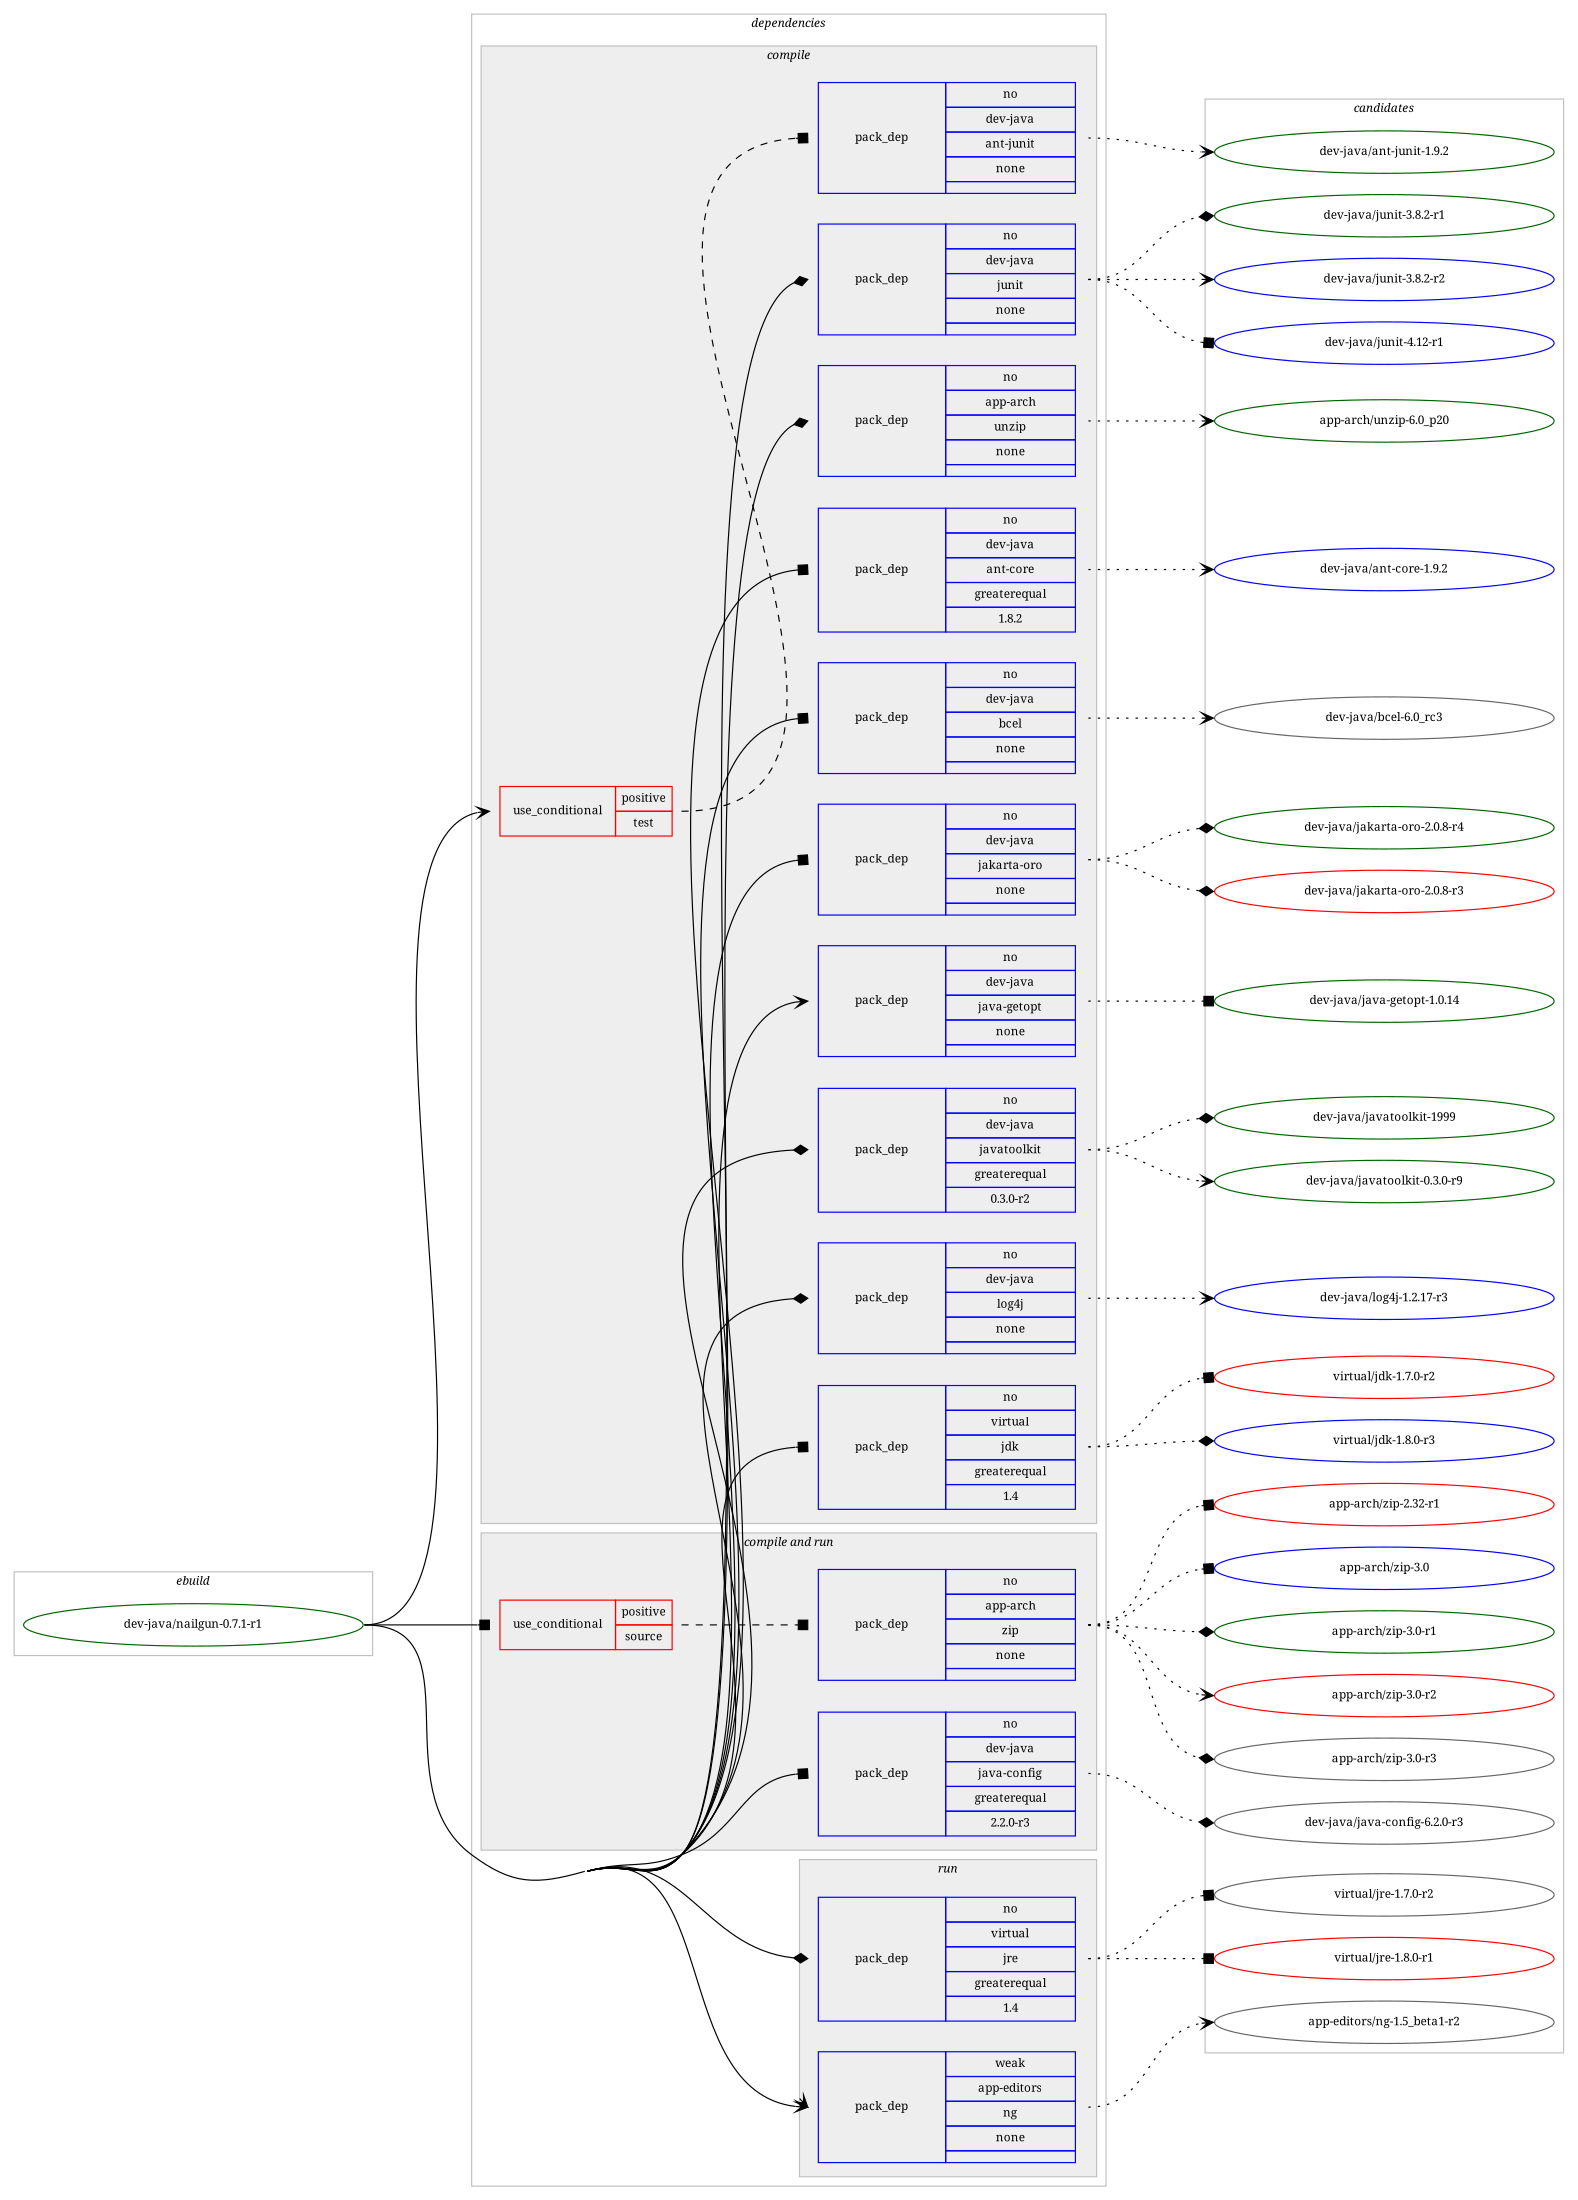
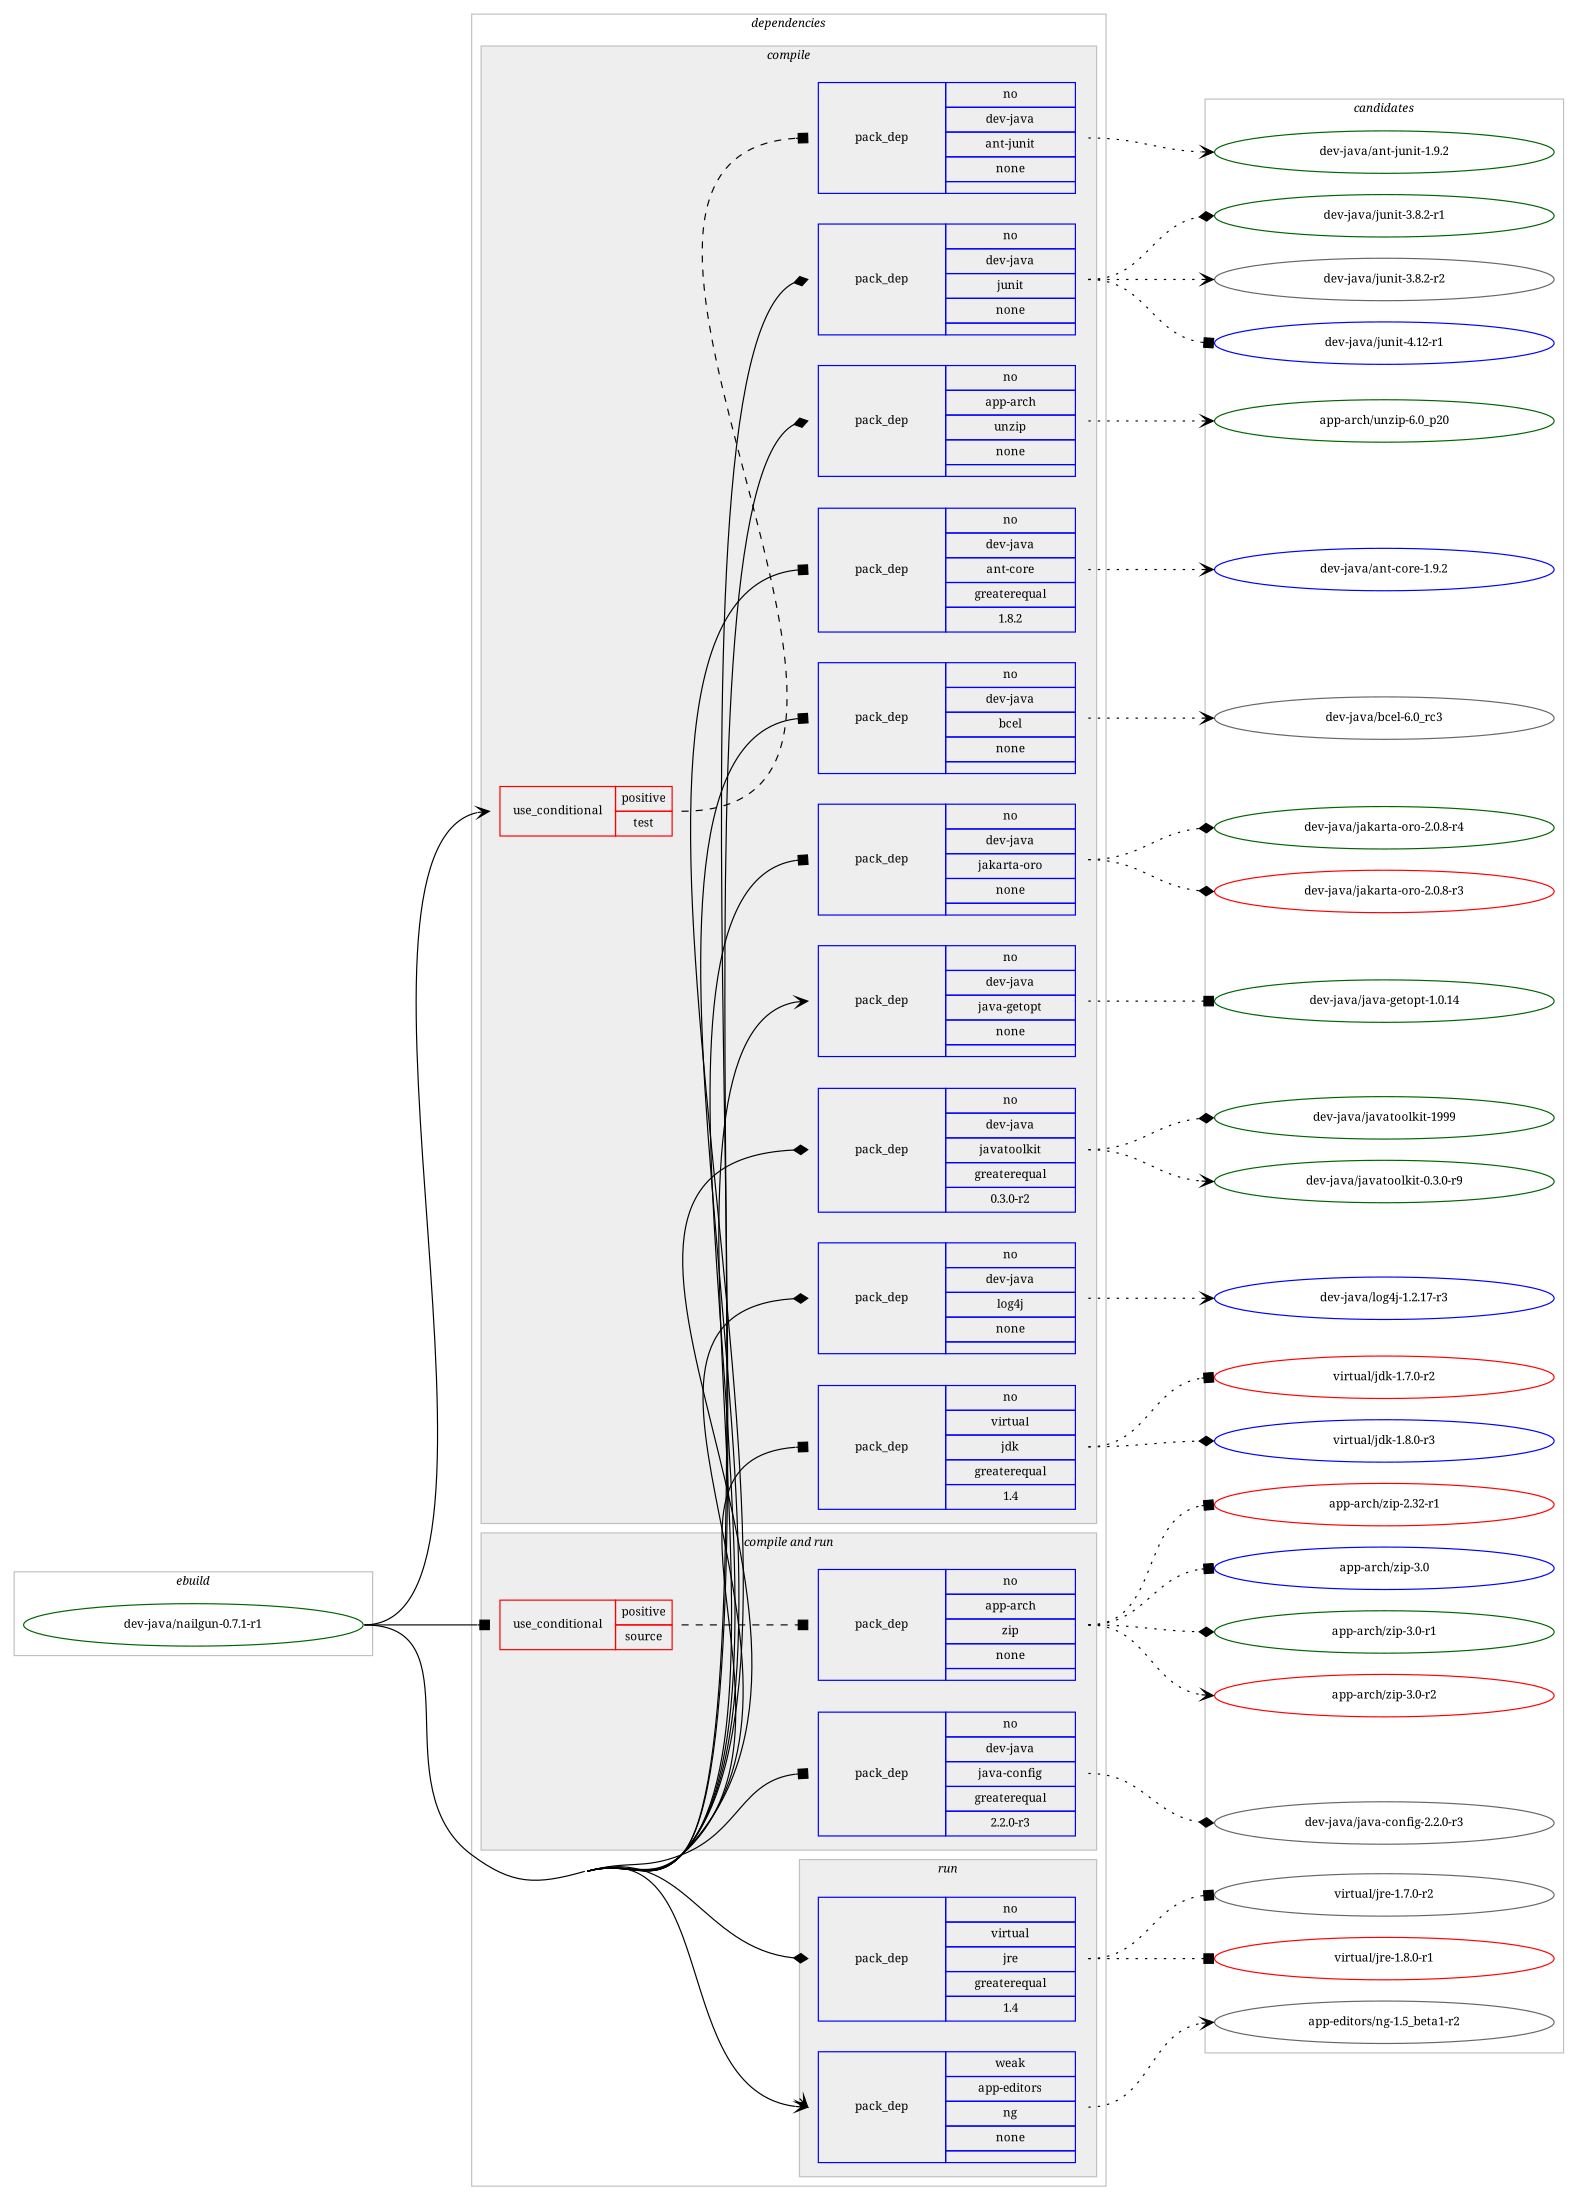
node "dev-java/junit-3.8.2-r2": color blue -> gray40
node "app-arch/zip-3.0-r3": removed
node "dev-java/java-config-6.2.0-r3": label "dev-java/java-config-6.2.0-r3" -> "dev-java/java-config-2.2.0-r3"
